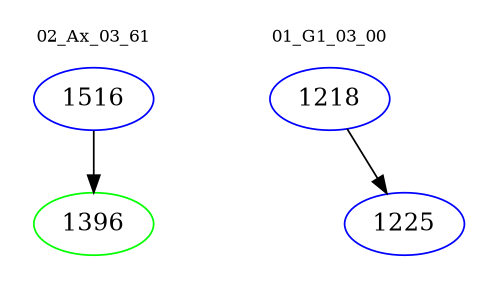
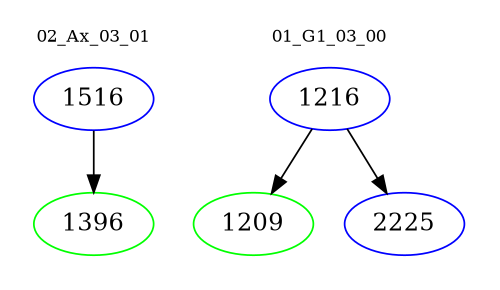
cluster "02_Ax_03_61": label "02_Ax_03_61" -> "02_Ax_03_01"
node "1218": label "1218" -> "1216"
node "1209": added
node "1225": label "1225" -> "2225"
